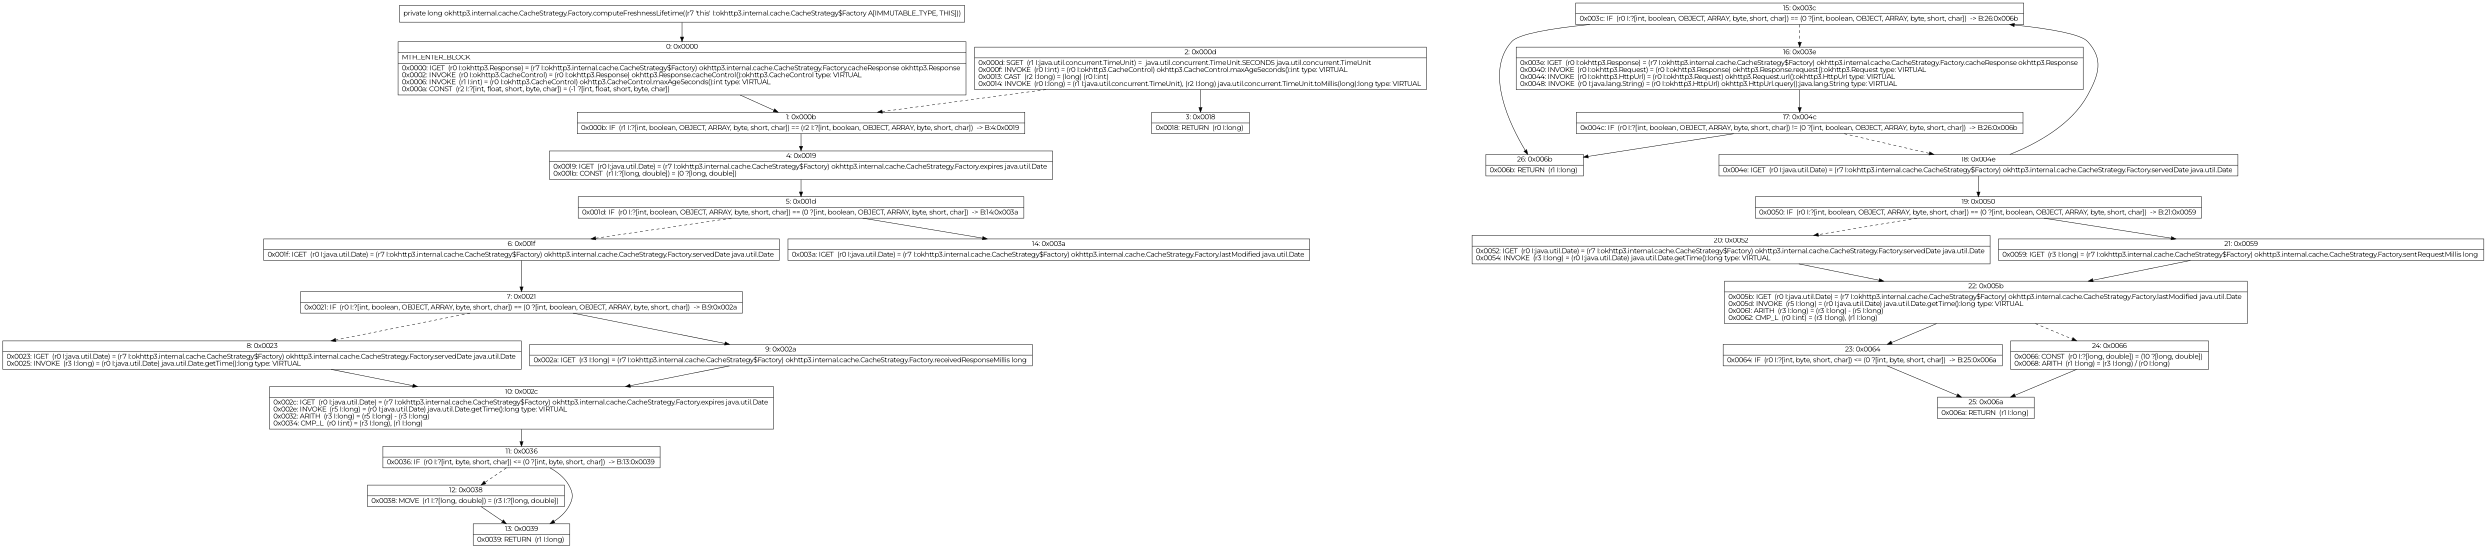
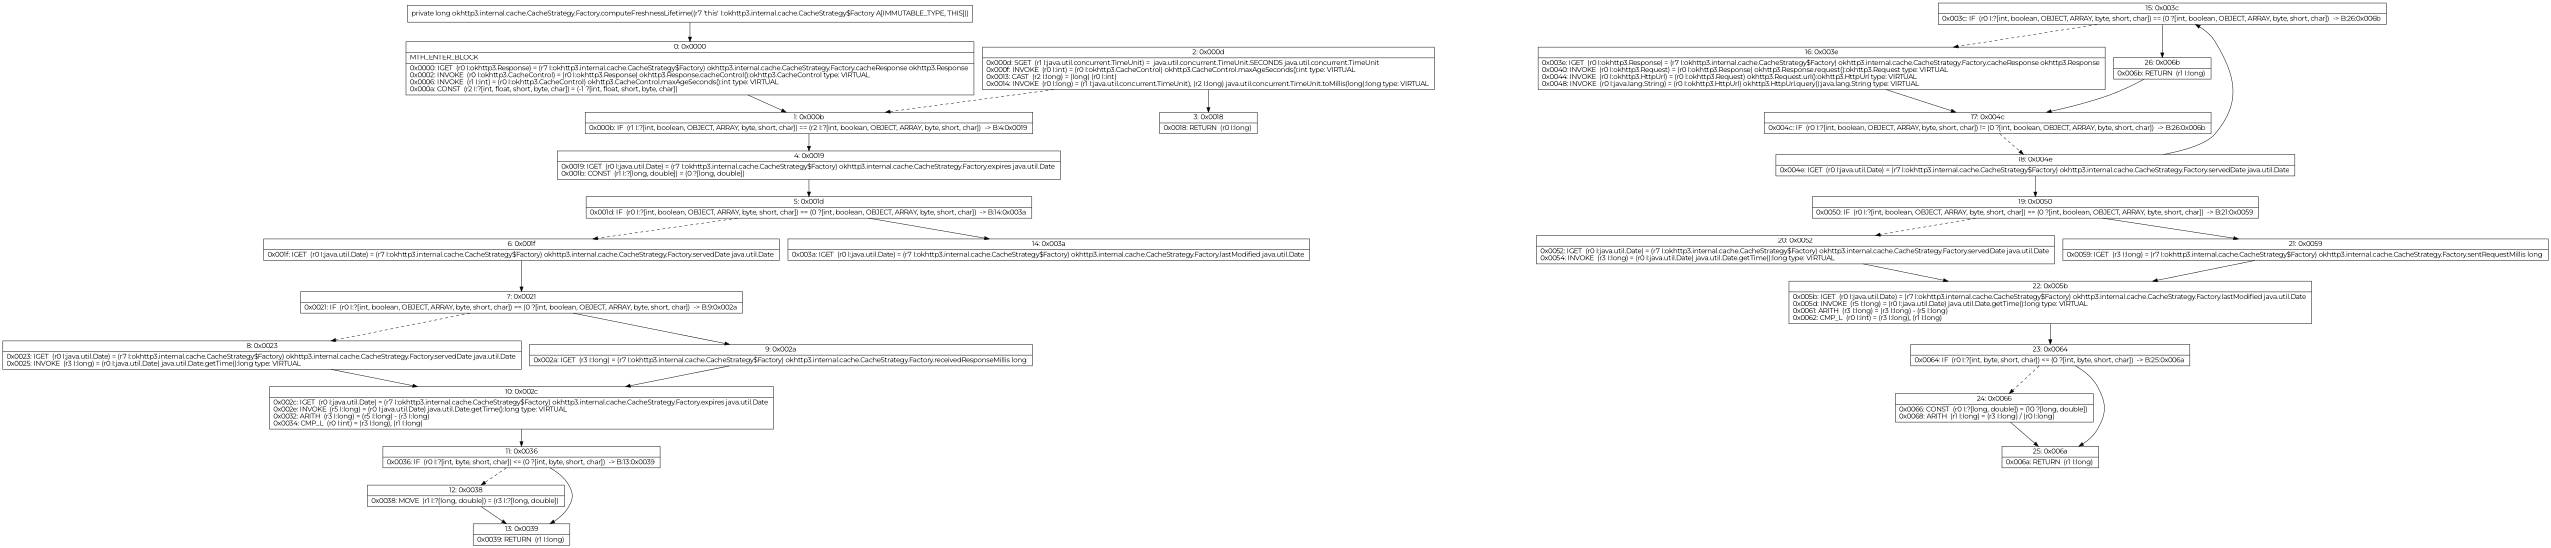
edge "17: 0x004c" -> "26: 0x006b": reversed
edge "22: 0x005b" -> "24: 0x0066": now "23: 0x0064" -> "24: 0x0066"
